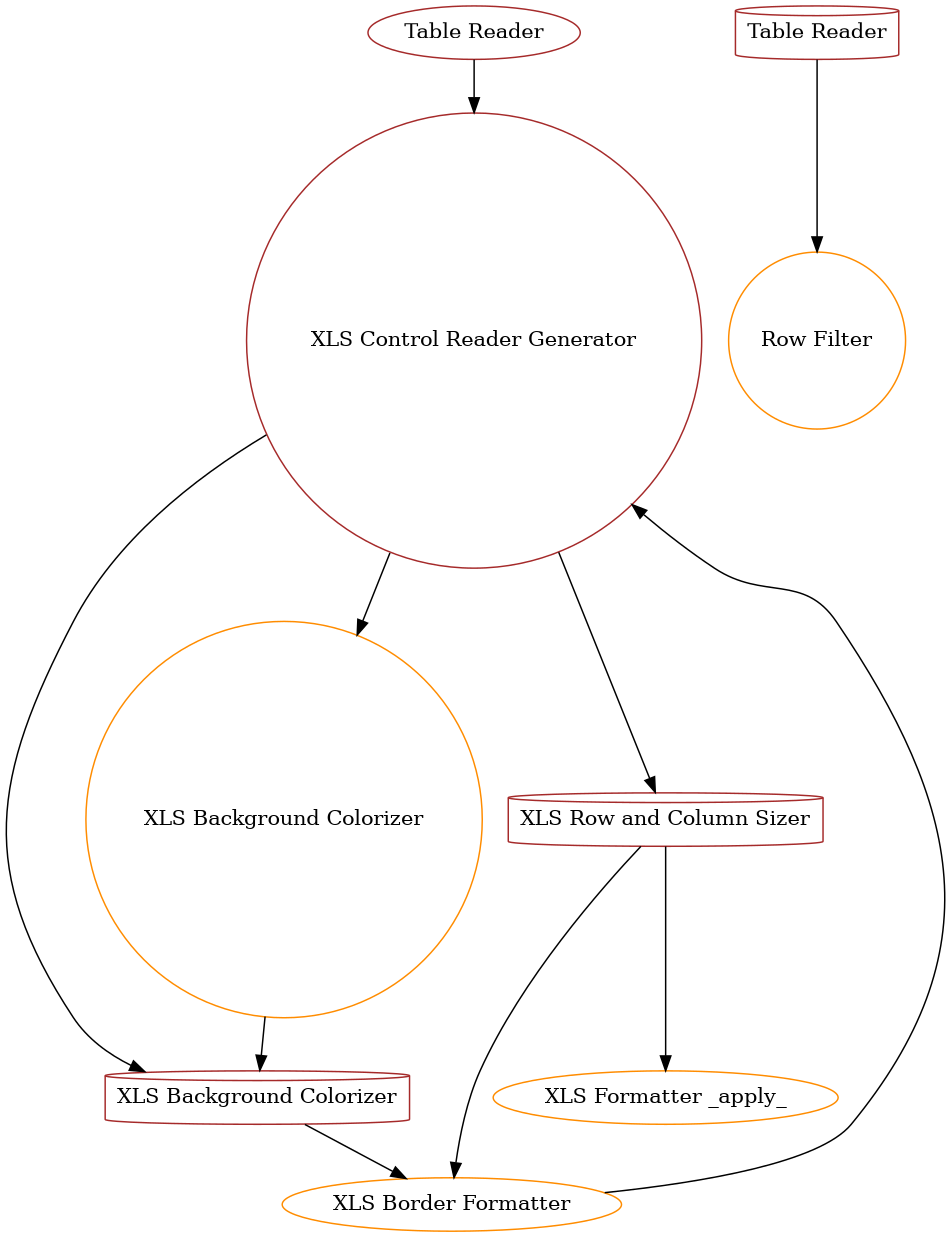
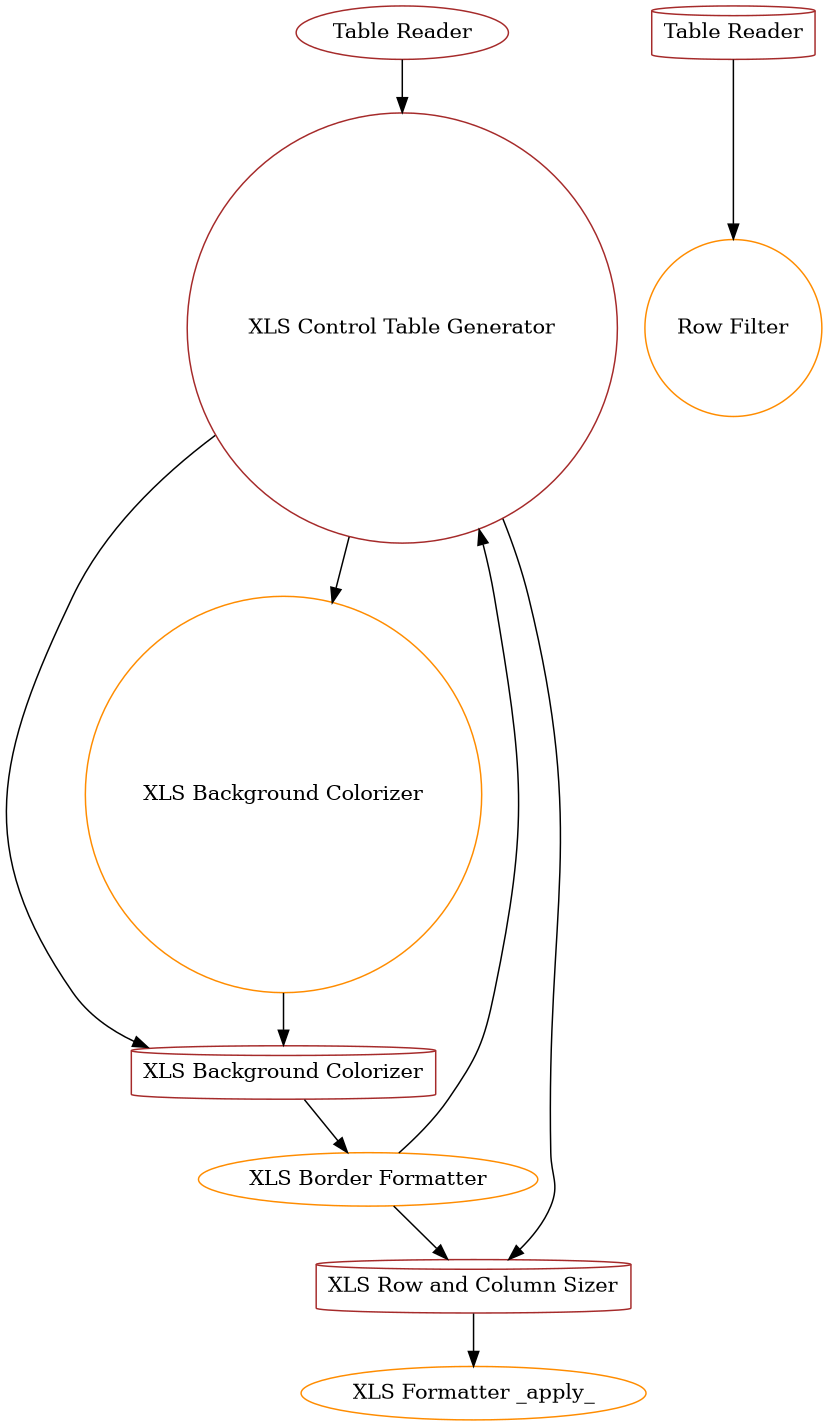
node "XLS Control Reader Generator": label "XLS Control Reader Generator" -> "XLS Control Table Generator"
edge "XLS Row and Column Sizer" -> "XLS Border Formatter": reversed
